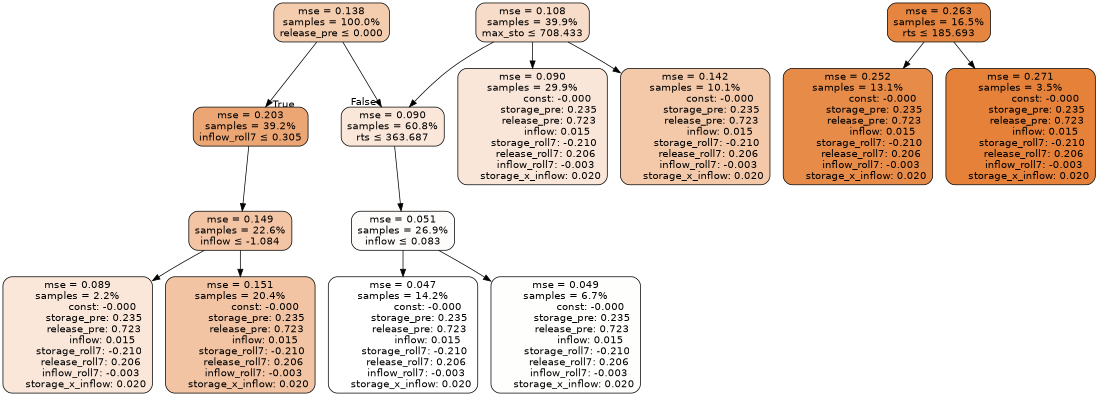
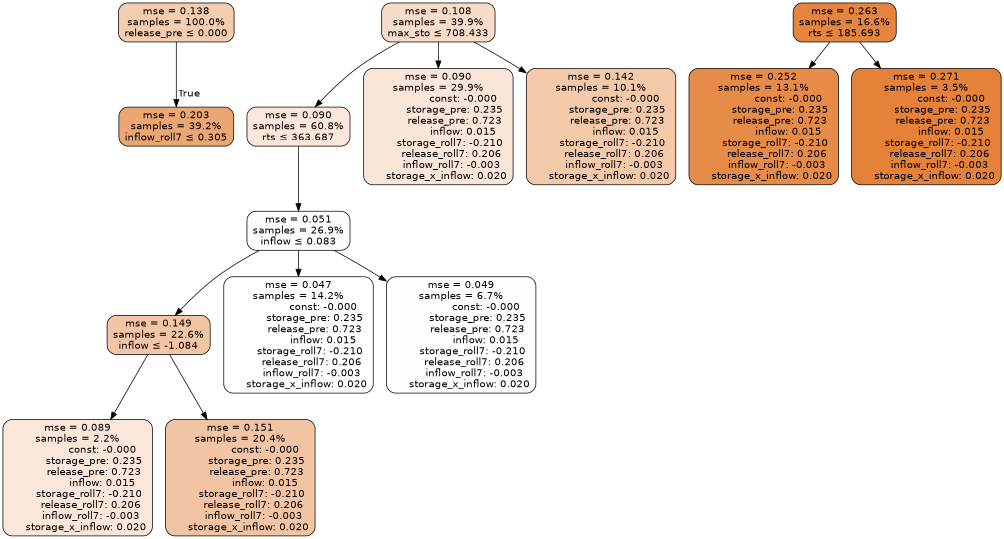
node "mse = 0.263 samples = 16.5% rts ≤ 185.693": label "mse = 0.263 samples = 16.5% rts ≤ 185.693" -> "mse = 0.263 samples = 16.6% rts ≤ 185.693"
edge "mse = 0.138 samples = 100.0% release_pre ≤ 0.000" -> "mse = 0.090 samples = 60.8% rts ≤ 363.687": removed
edge "mse = 0.203 samples = 39.2% inflow_roll7 ≤ 0.305" -> "mse = 0.149 samples = 22.6% inflow ≤ -1.084": now "mse = 0.051 samples = 26.9% inflow ≤ 0.083" -> "mse = 0.149 samples = 22.6% inflow ≤ -1.084"
